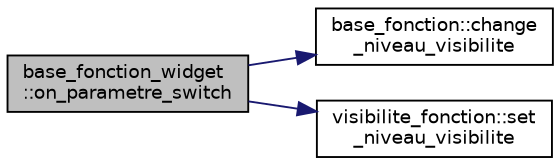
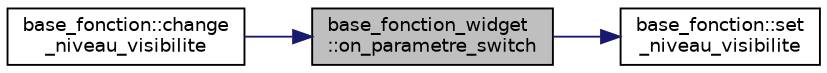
edge "base_fonction_widget ::on_parametre_switch" -> "base_fonction::change _niveau_visibilite": reversed
node "visibilite_fonction::set _niveau_visibilite": label "visibilite_fonction::set _niveau_visibilite" -> "base_fonction::set _niveau_visibilite"
